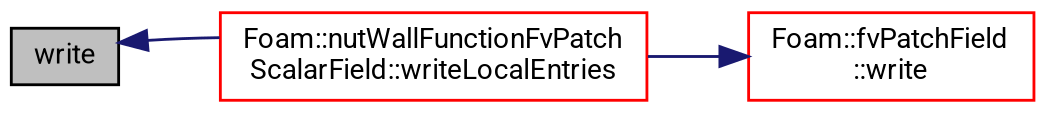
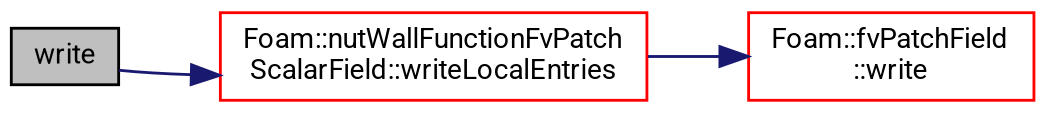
edge "Foam::nutWallFunctionFvPatch ScalarField::writeLocalEntries" -> "write": reversed
